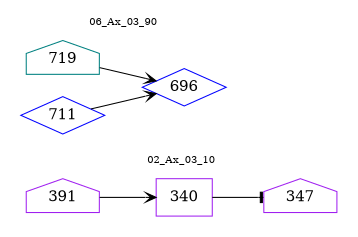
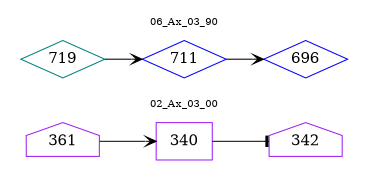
node "719": shape house -> diamond
edge "719" -> "696": now "719" -> "711"
cluster "02_Ax_03_10": label "02_Ax_03_10" -> "02_Ax_03_00"
node "391": label "391" -> "361"
node "347": label "347" -> "342"
